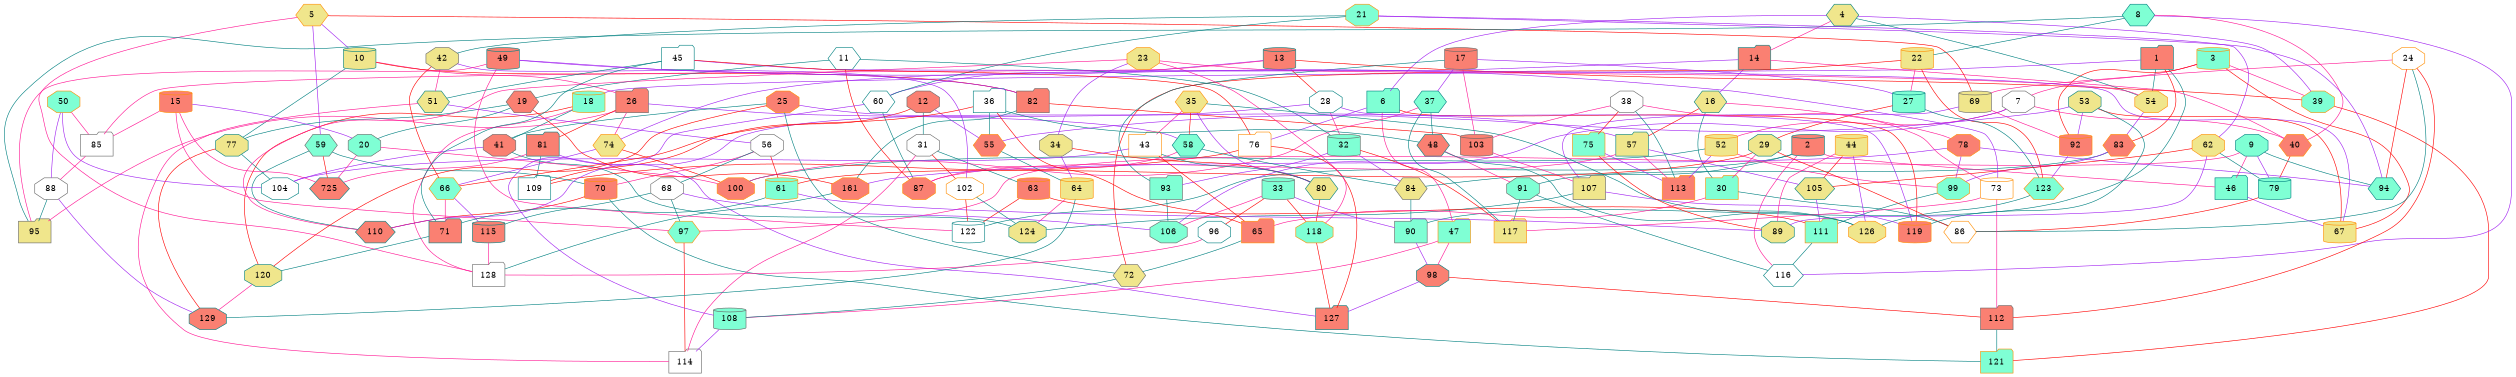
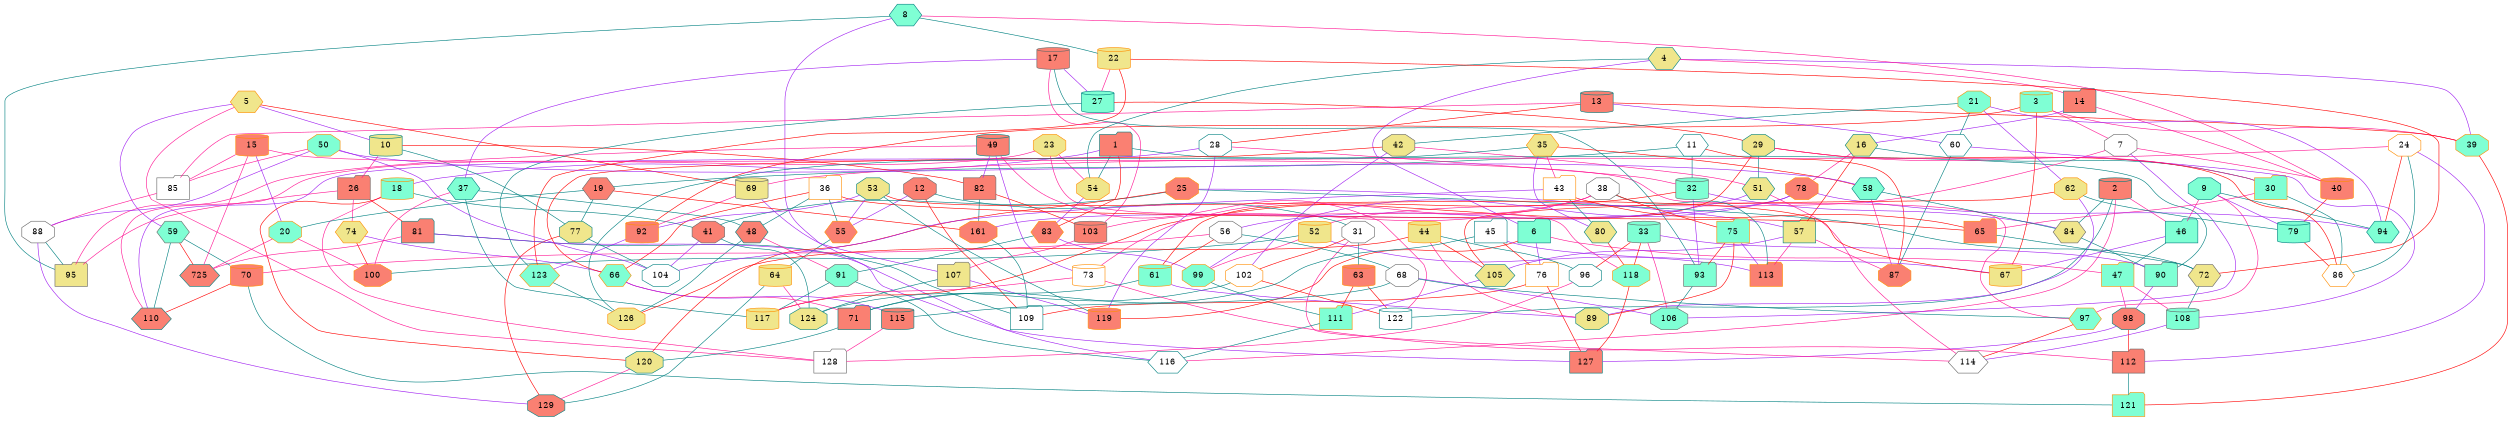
edge "14" -- "74": removed
edge "45" -- "51": now "29" -- "51"
node "36": color teal -> darkorange
edge "26" -- "58": now "50" -- "58"
node "20": color gray40 -> darkorange
node "34": removed
node "40": shape hexagon -> cylinder
edge "44" -- "126": color purple -> red
edge "161" -- "128": now "161" -- "109"
node "117": shape folder -> cylinder
edge "44" -- "96": added
edge "75" -- "93": added
edge "46" -- "47": added
edge "24" -- "112": color red -> purple
node "114": shape folder -> hexagon
